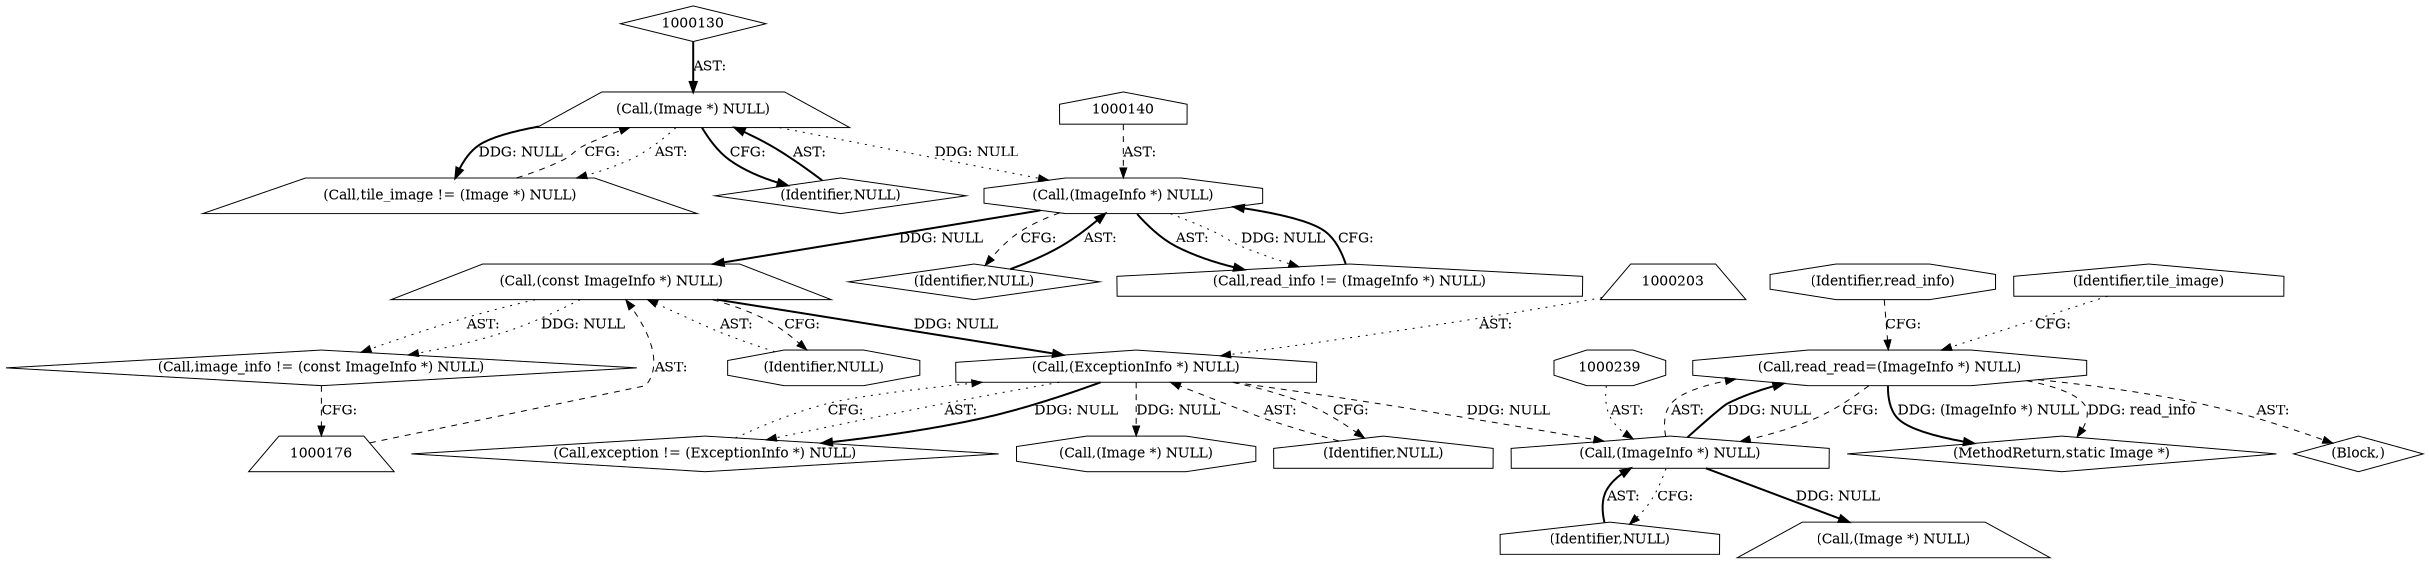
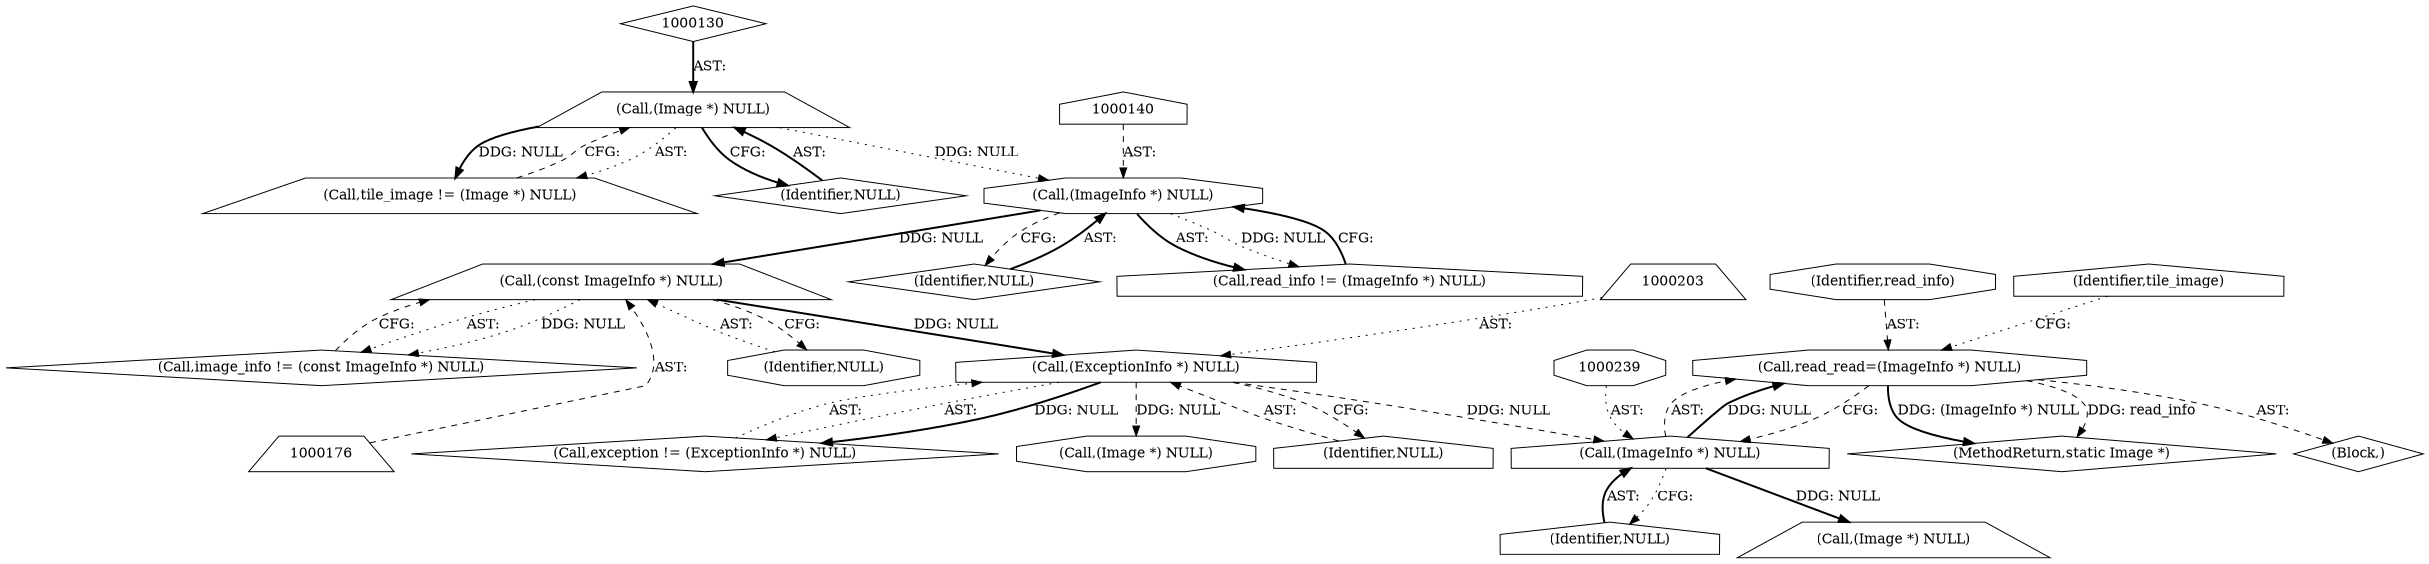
edge "(Identifier,read_info)" -> "(Call,read_read=(ImageInfo *) NULL)": label "CFG: " -> "AST: "
edge "(Call,image_info != (const ImageInfo *) NULL)" -> "1000176": now "(Call,image_info != (const ImageInfo *) NULL)" -> "(Call,(const ImageInfo *) NULL)"
edge "(Call,exception != (ExceptionInfo *) NULL)" -> "(Call,(ExceptionInfo *) NULL)": label "CFG: " -> "AST: "
